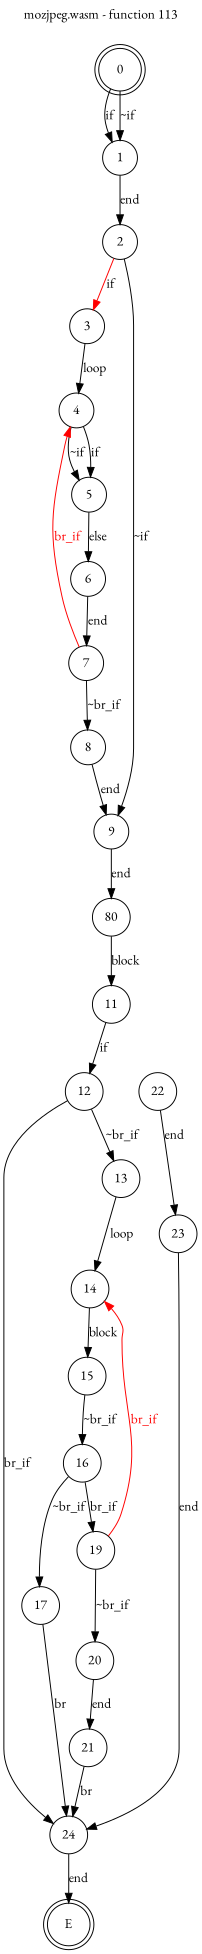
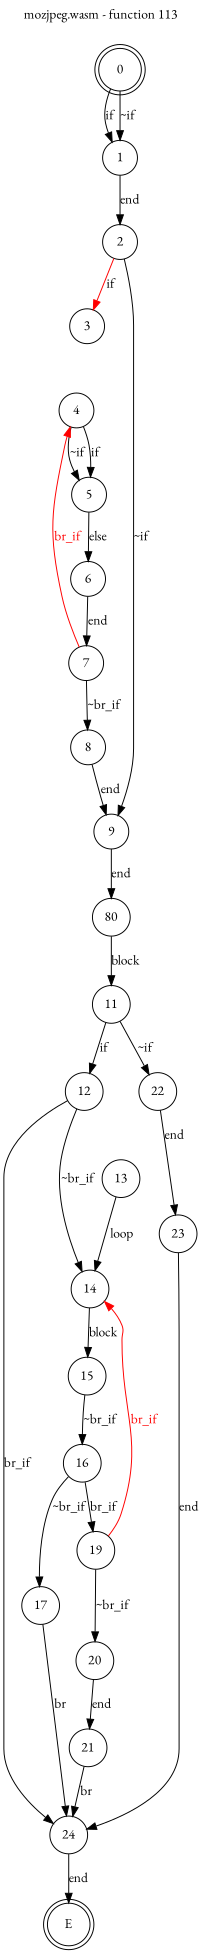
edge "3" -> "4": removed, label "loop"
edge "11" -> "22": added, label "~if"
edge "12" -> "13": now "12" -> "14"
